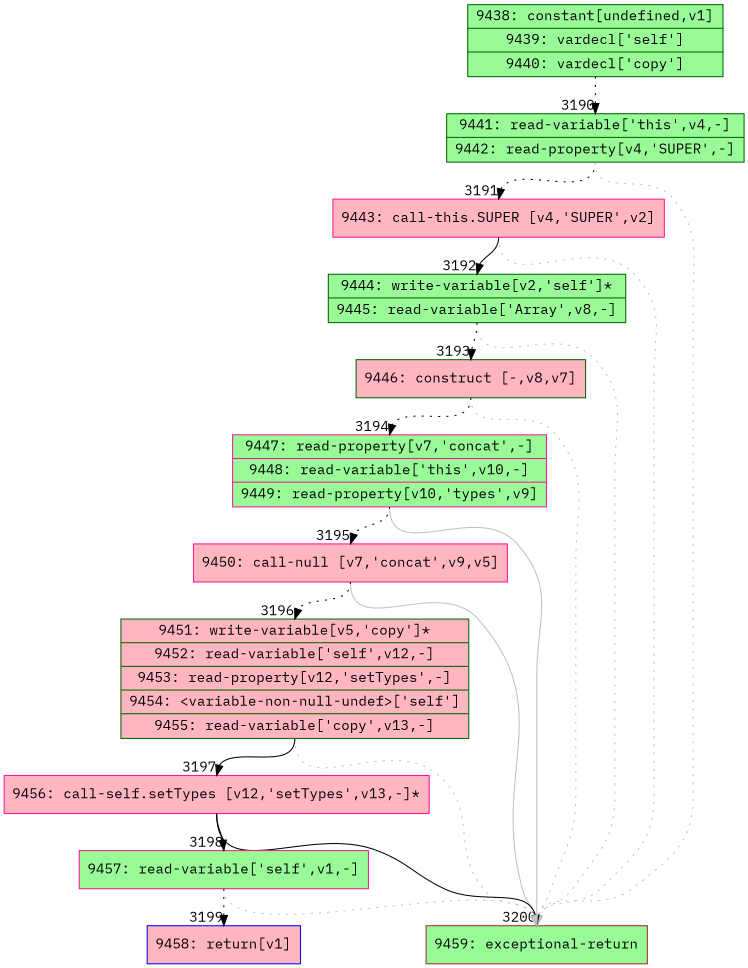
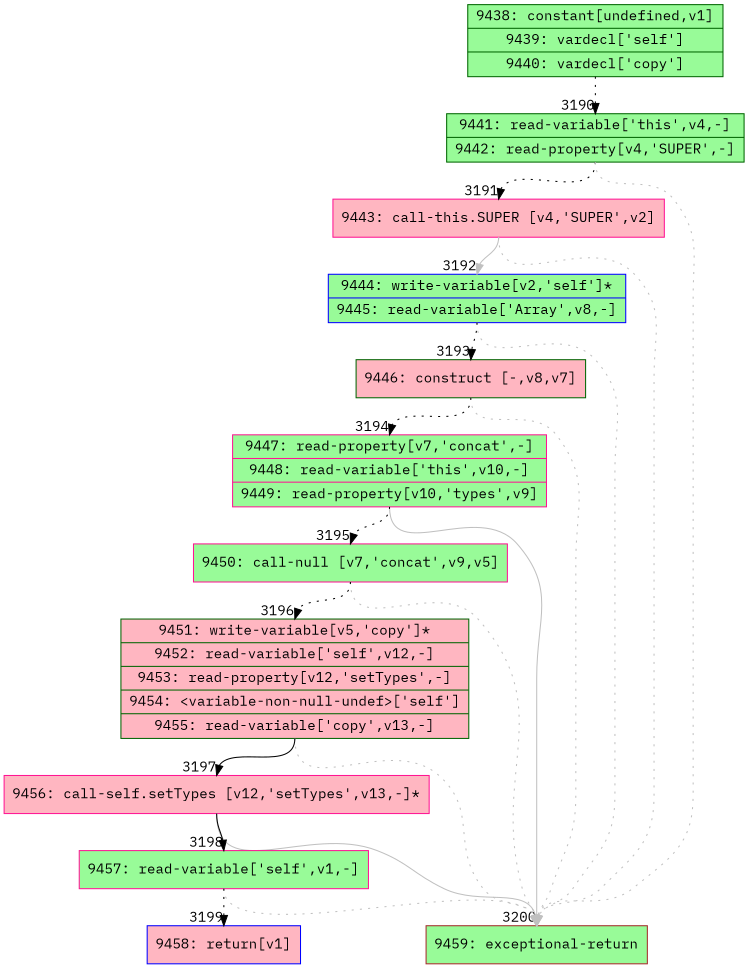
edge "9443: call-this.SUPER [v4,'SUPER',v2]" -> "9444: write-variable[v2,'self']*": color black -> gray
node "9444: write-variable[v2,'self']*": color darkgreen -> blue
node "9450: call-null [v7,'concat',v9,v5]": fillcolor lightpink -> palegreen
edge "9450: call-null [v7,'concat',v9,v5]" -> "9459: exceptional-return": style solid -> dotted
edge "9456: call-self.setTypes [v12,'setTypes',v13,-]*" -> "9459: exceptional-return": color black -> gray
